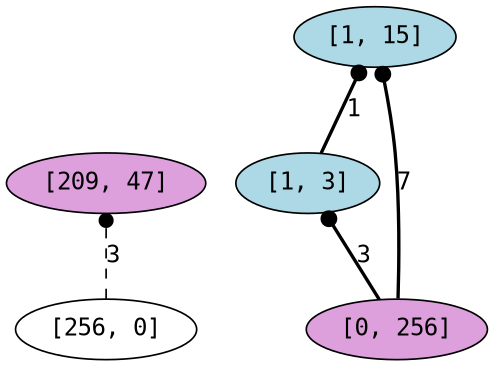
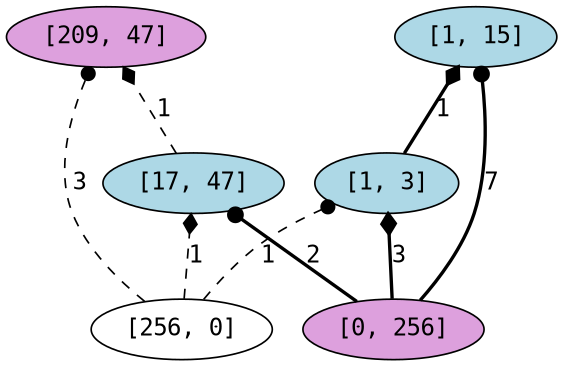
edge "[1, 3]" -> "[1, 15]": arrowhead dot -> diamond
node "[17, 47]": added
edge "[256, 0]" -> "[1, 3]": added, label "1"
edge "[0, 256]" -> "[1, 3]": arrowhead dot -> diamond
